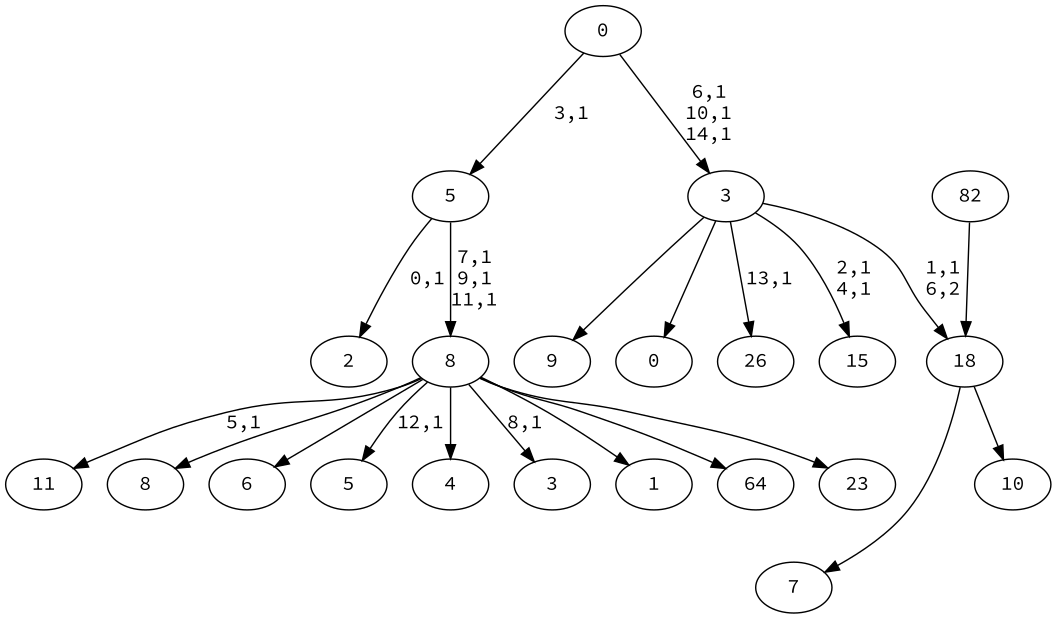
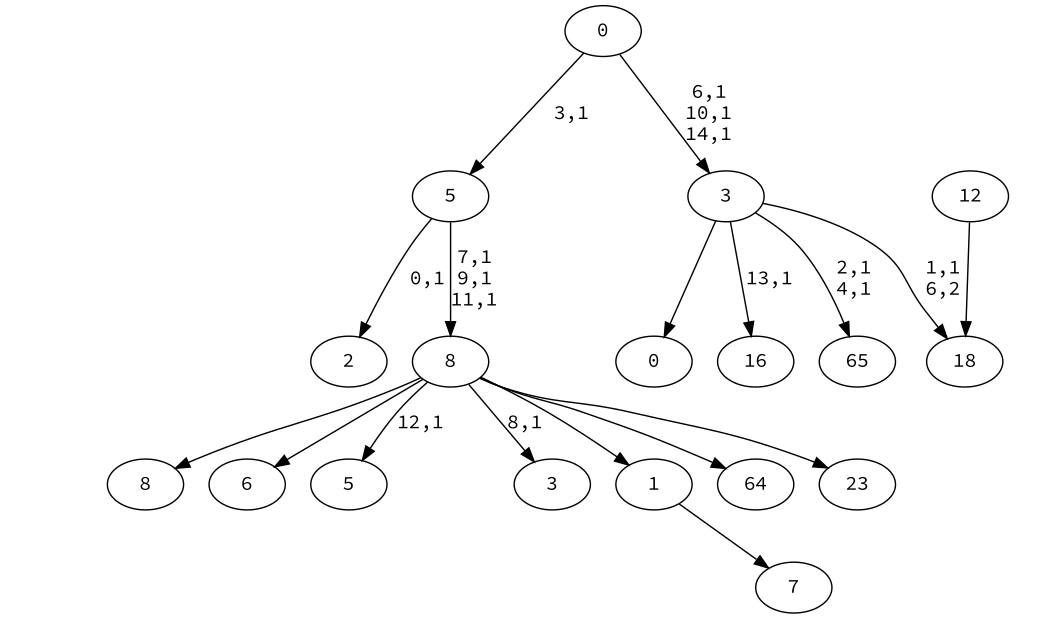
node "82": label "82" -> "12"
node "9": removed
node "26": label "26" -> "16"
node "15": label "15" -> "65"
node "11": removed
node "4": removed
node "10": removed
edge "18" -> "7": now "1" -> "7"
